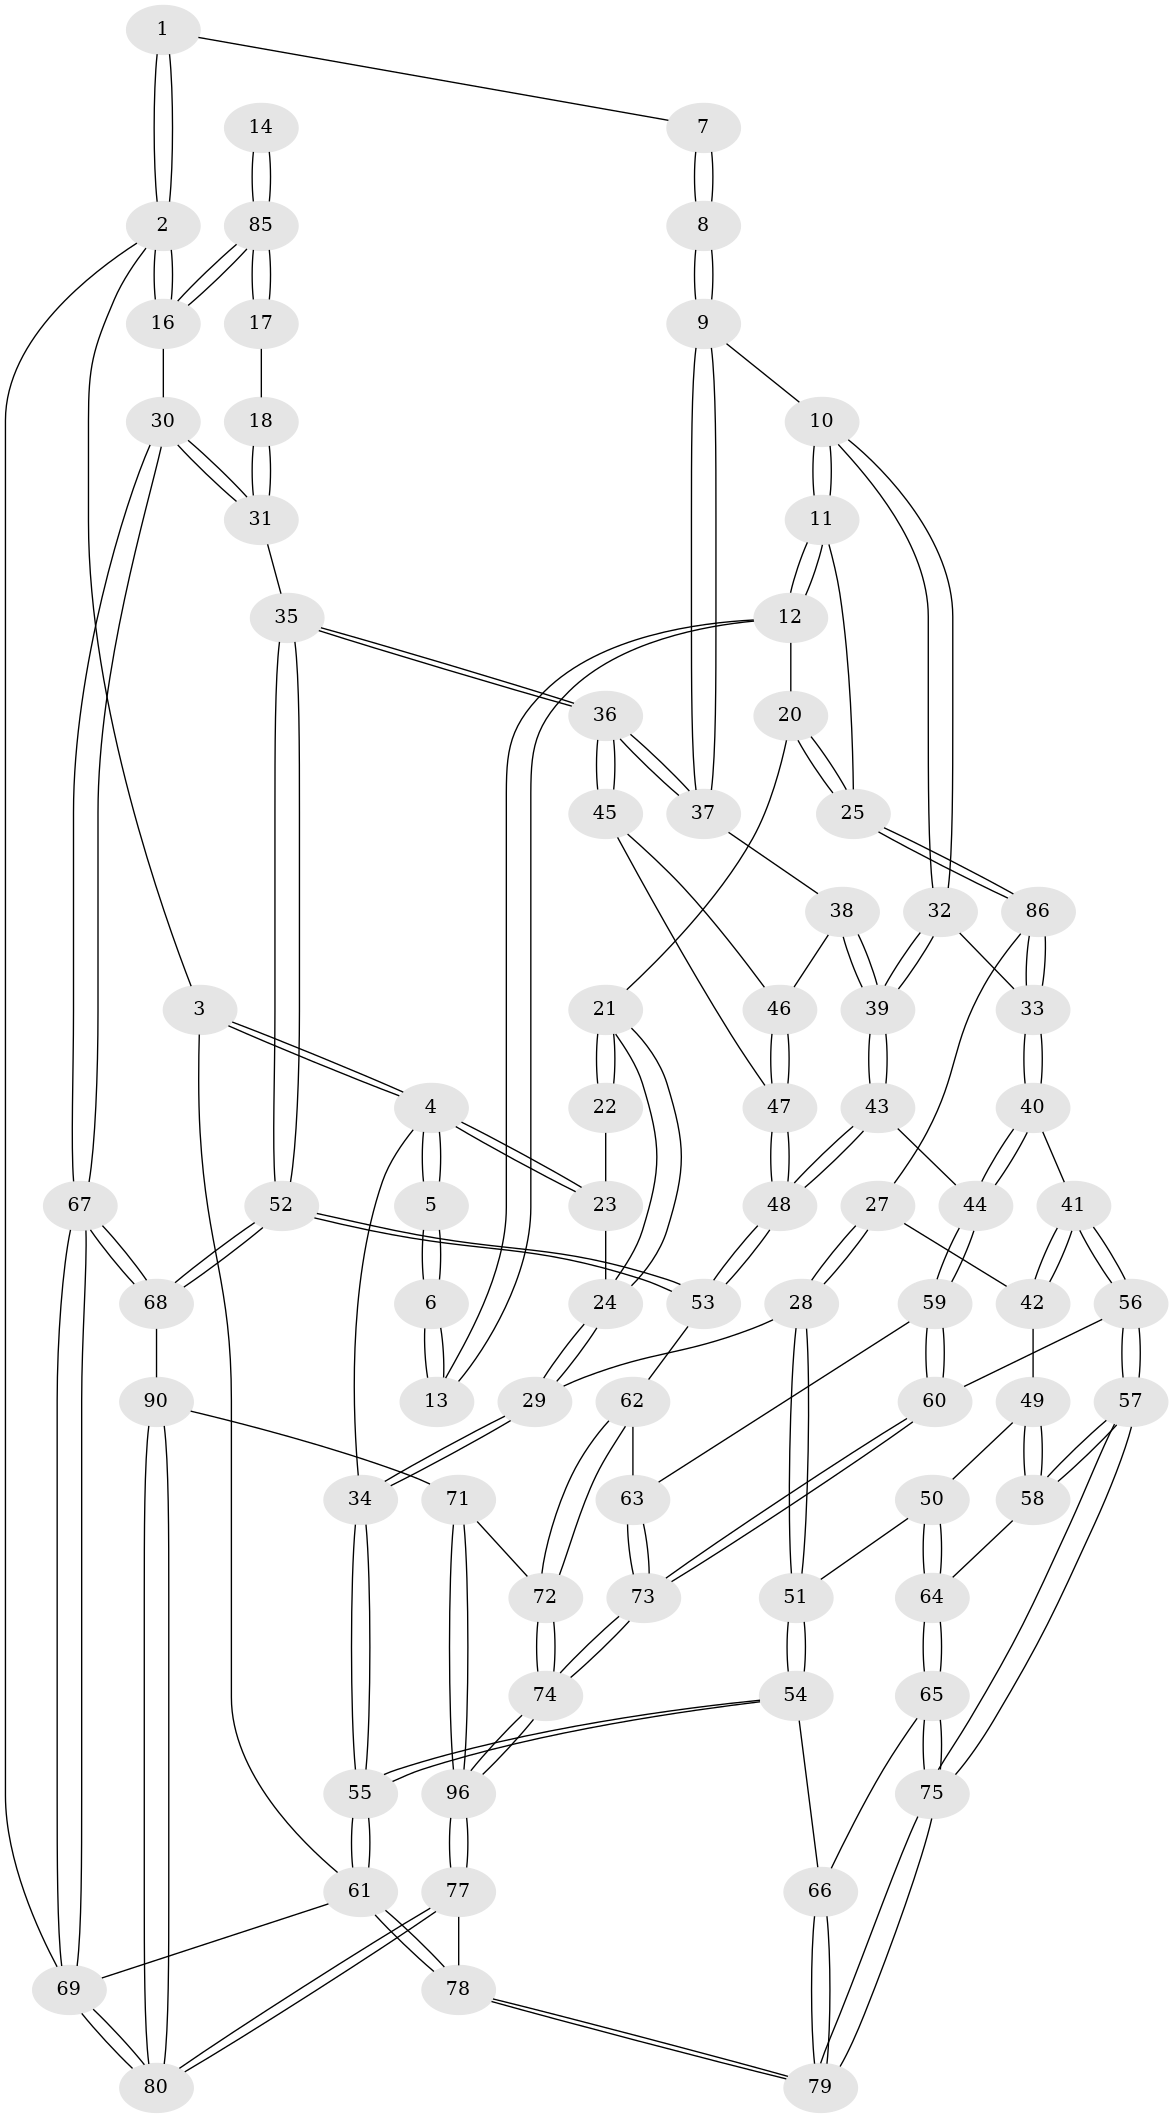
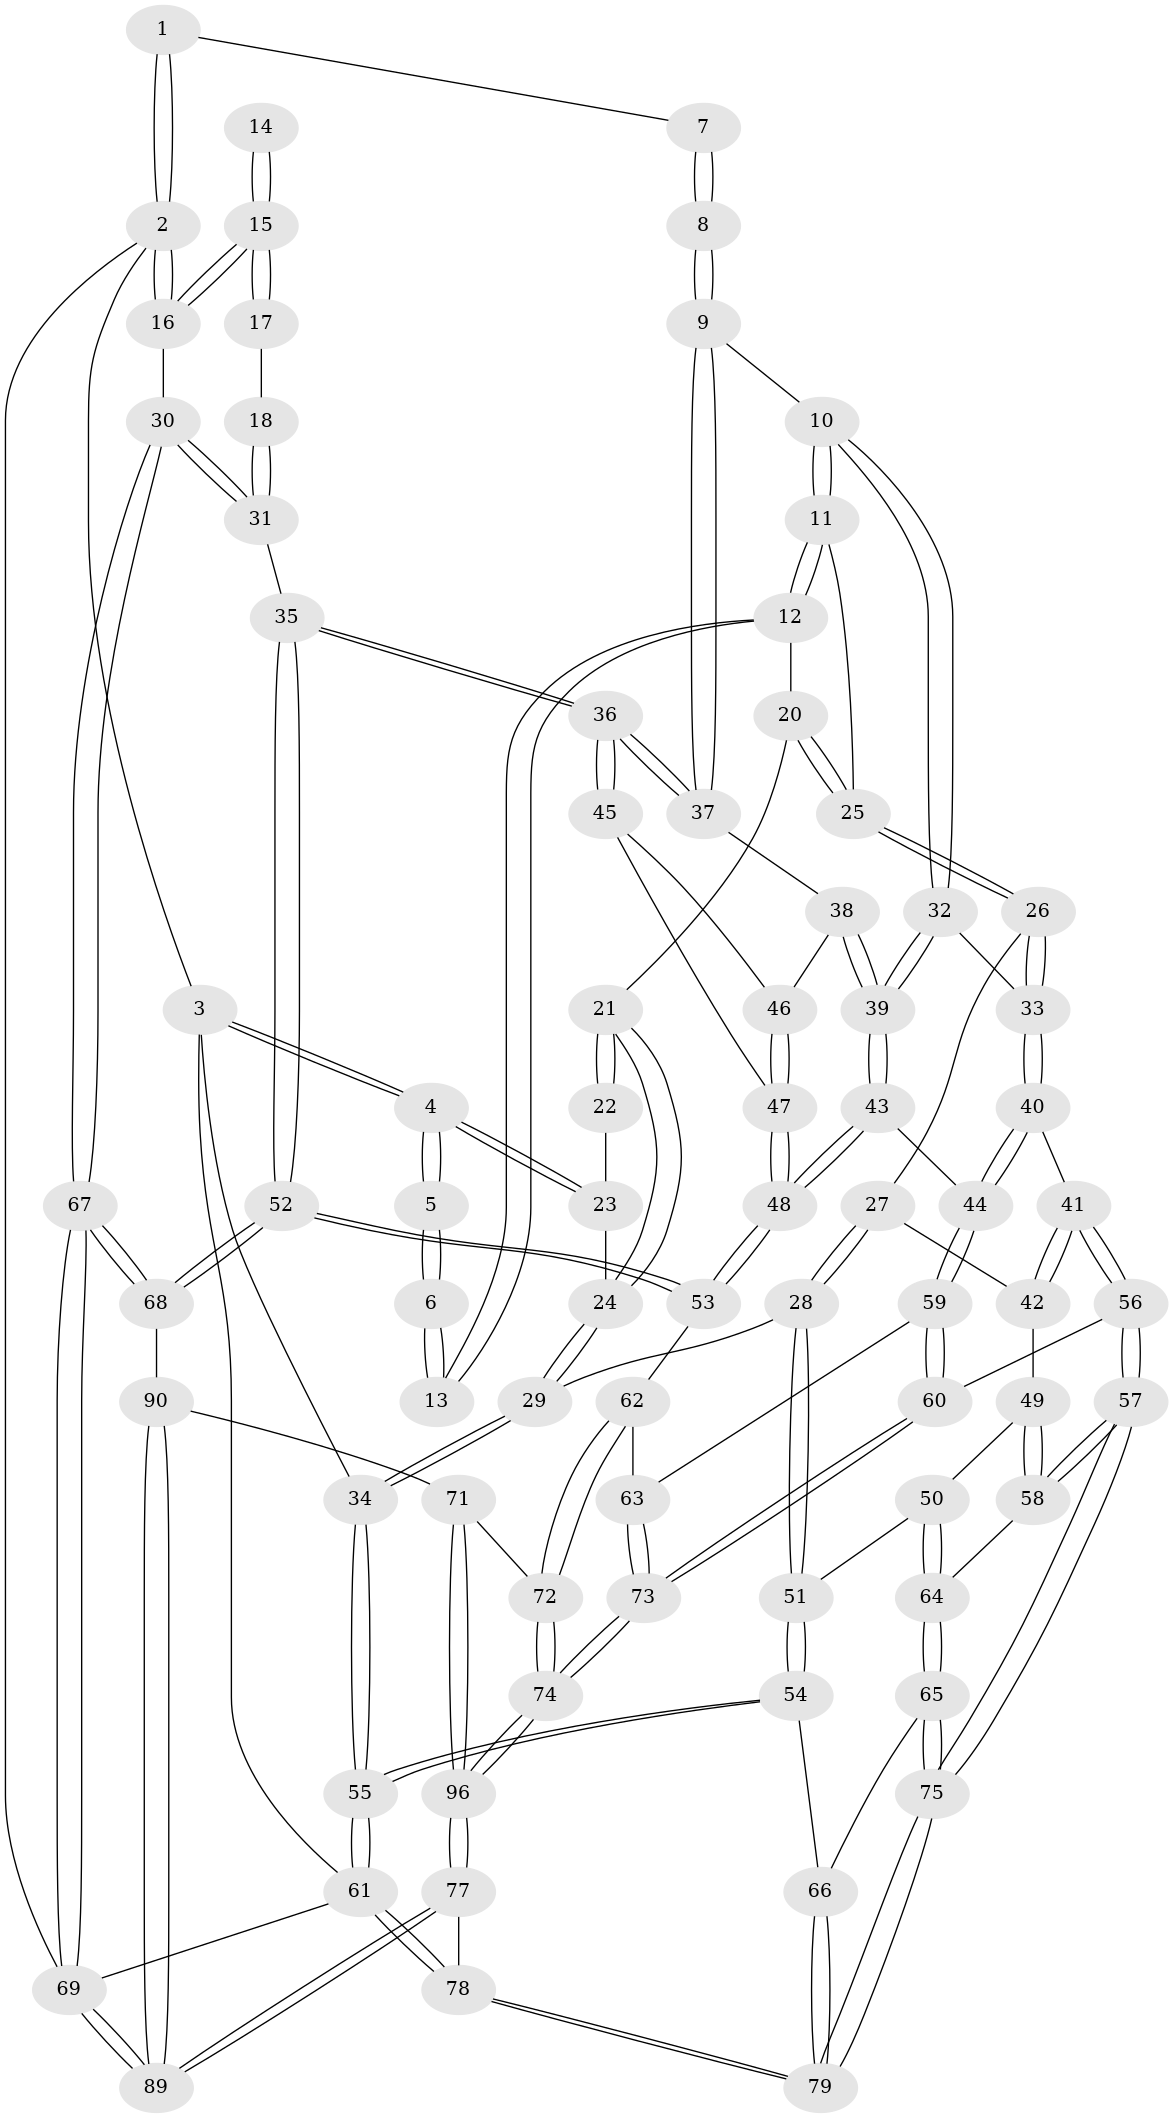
node "85": label "85" -> "15"
node "86": label "86" -> "26"
edge "4" -- "34": now "3" -- "34"
node "80": label "80" -> "89"
